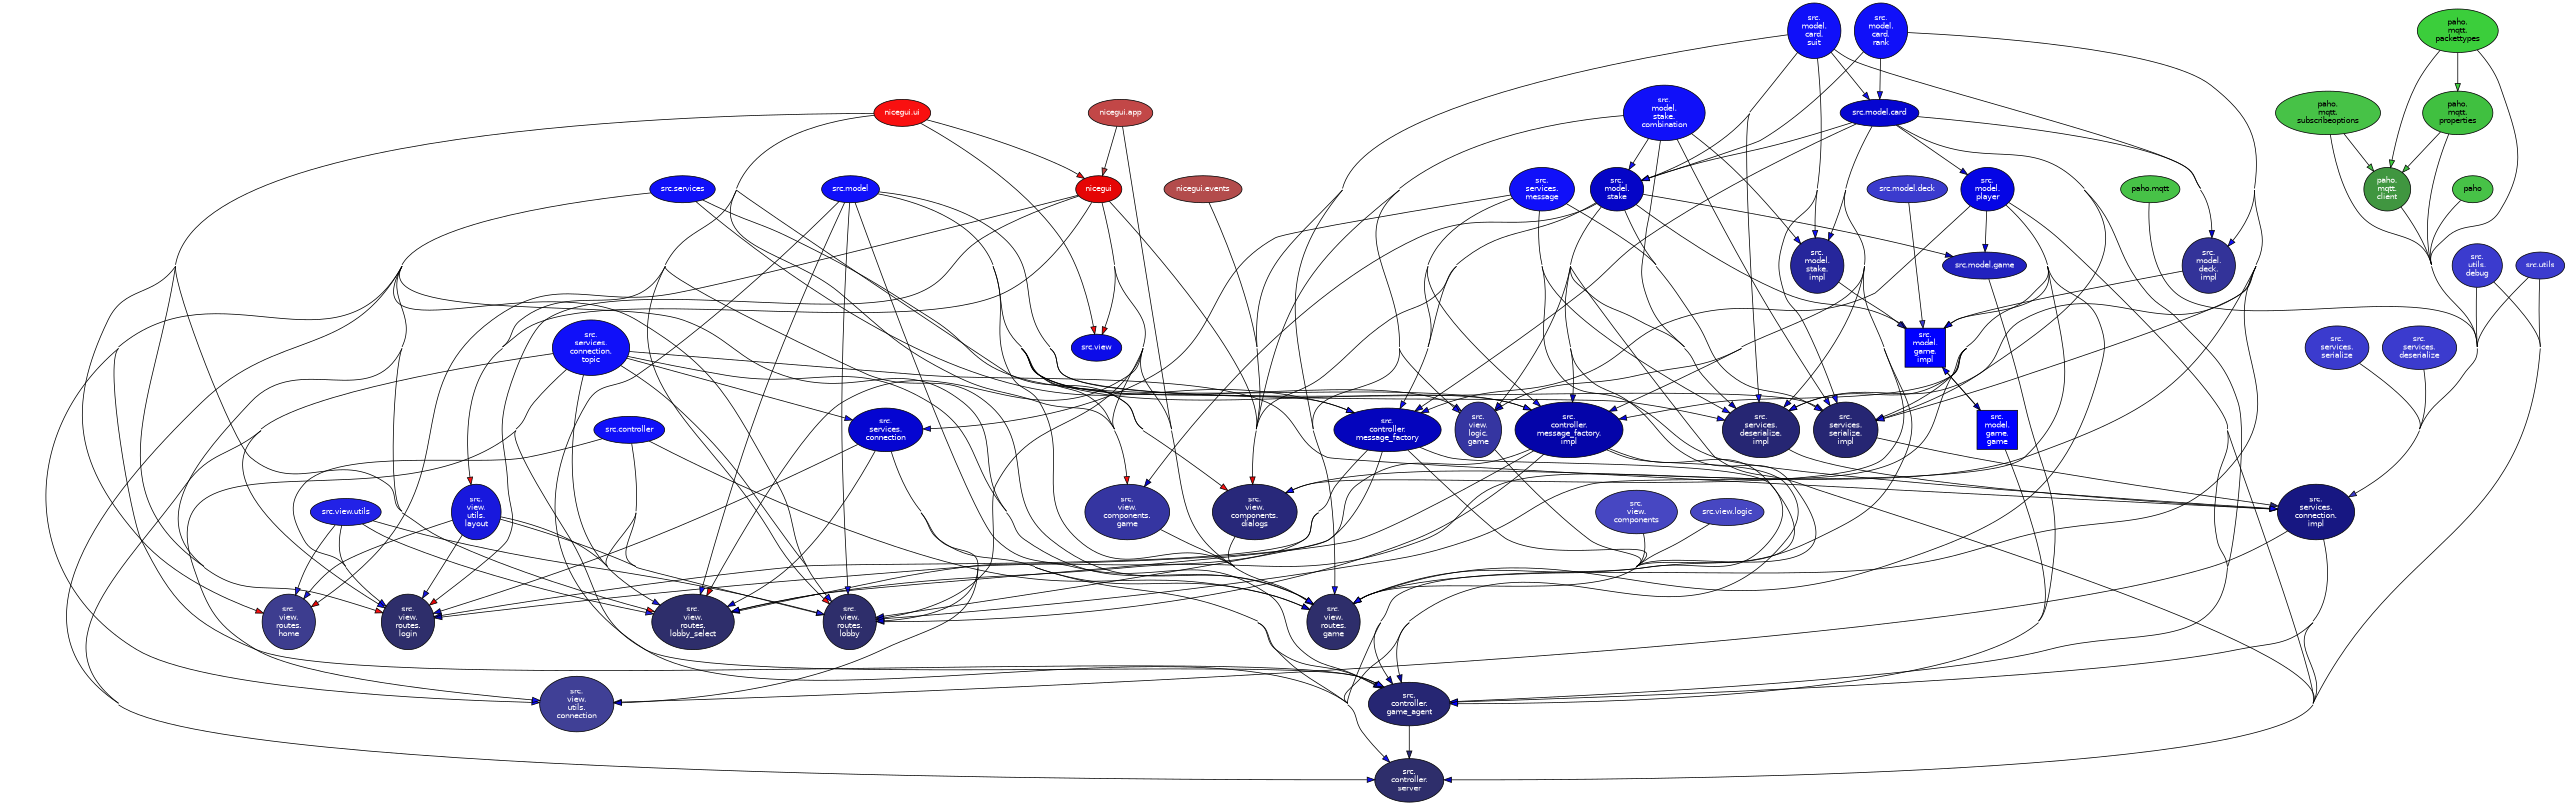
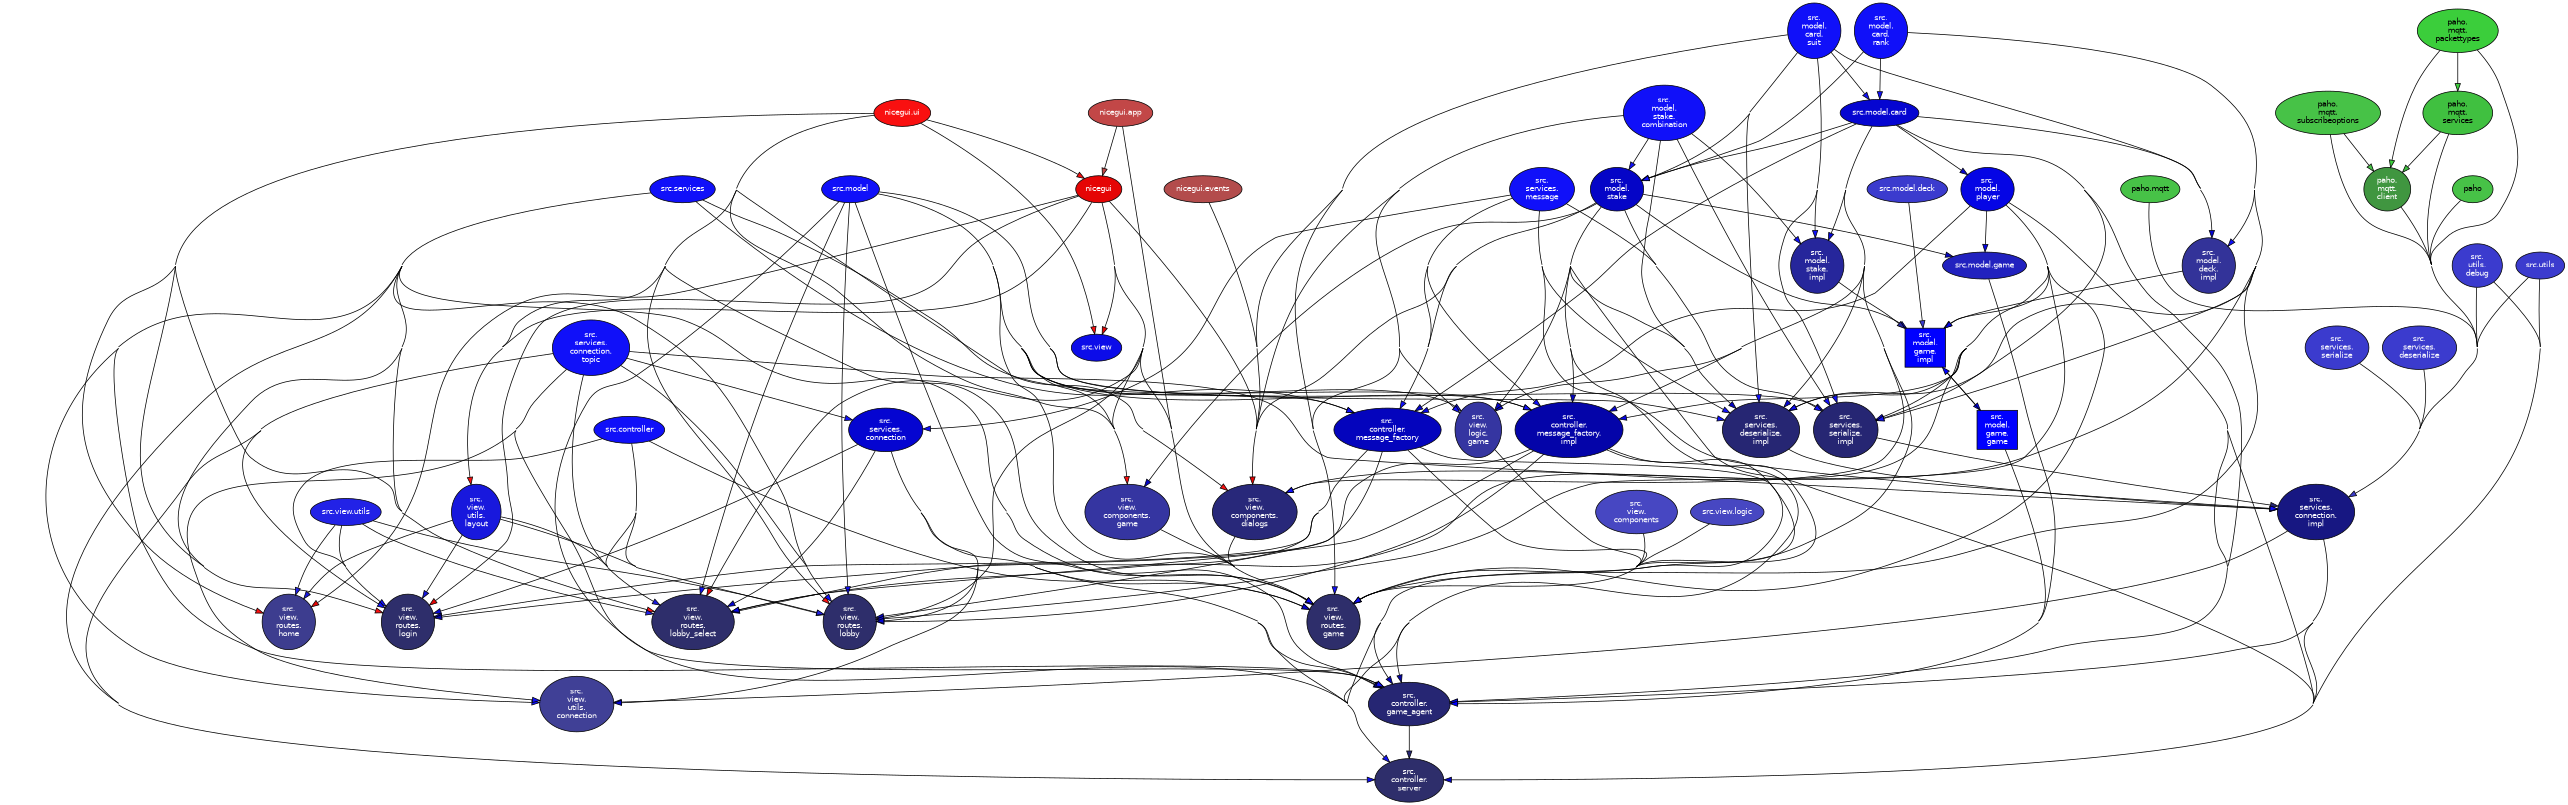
node "paho. mqtt. properties": label "paho. mqtt. properties" -> "paho. mqtt. services"
edge "src. services. connection. topic" -> "src. view. routes. game": removed
edge "src.model" -> "src. view. components. dialogs": removed
